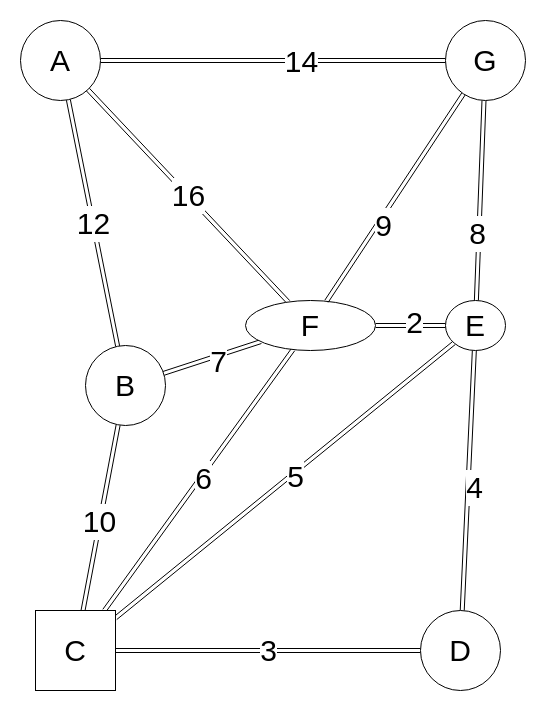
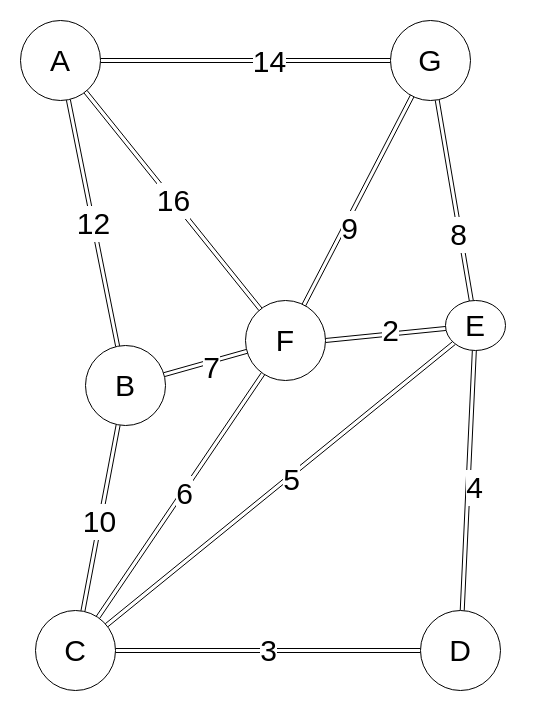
node "G": moved (486, 61) -> (431, 61)
node "F": size 130x50 -> 80x80
node "C": shape rectangle -> ellipse
